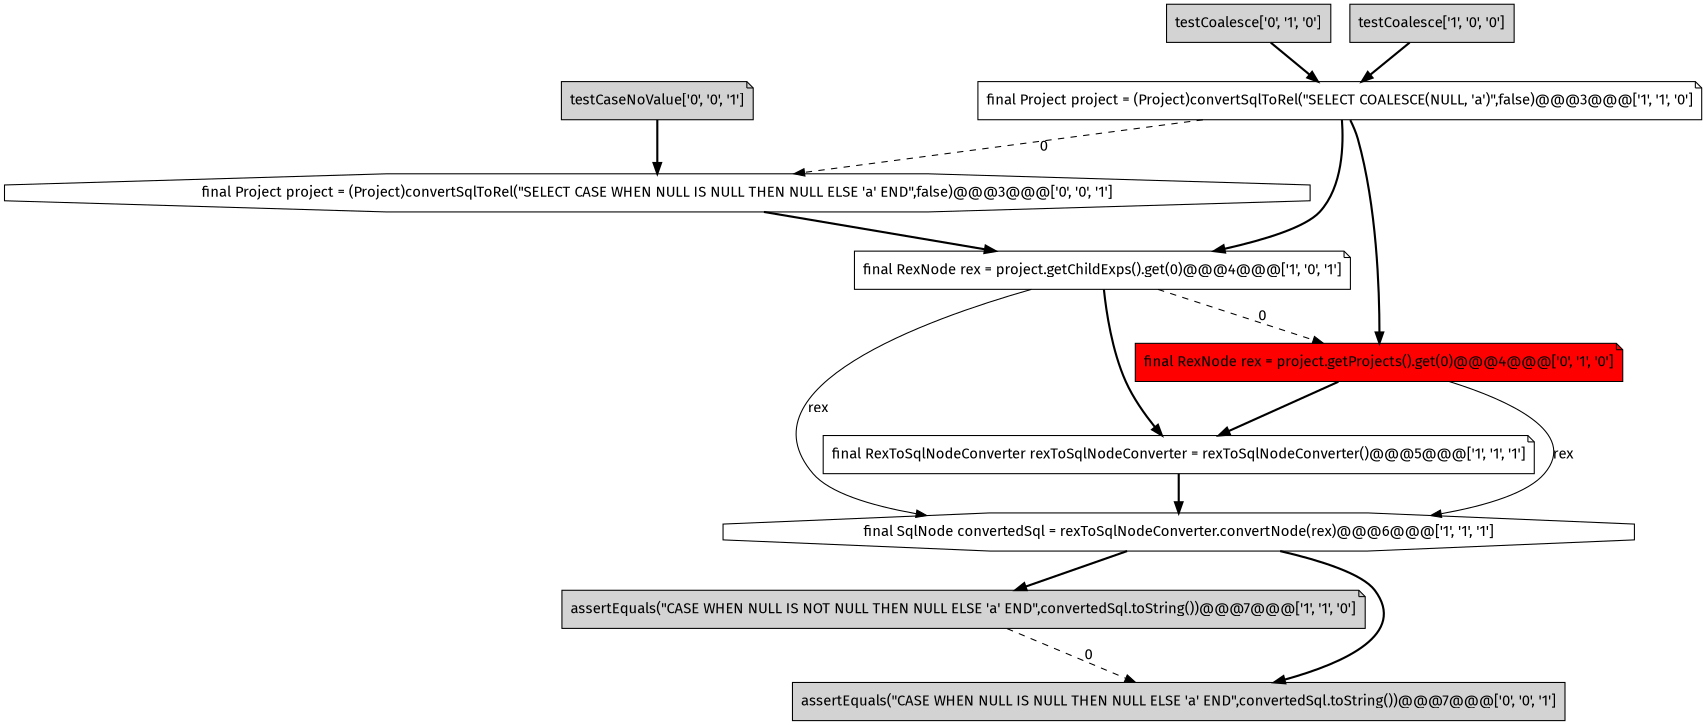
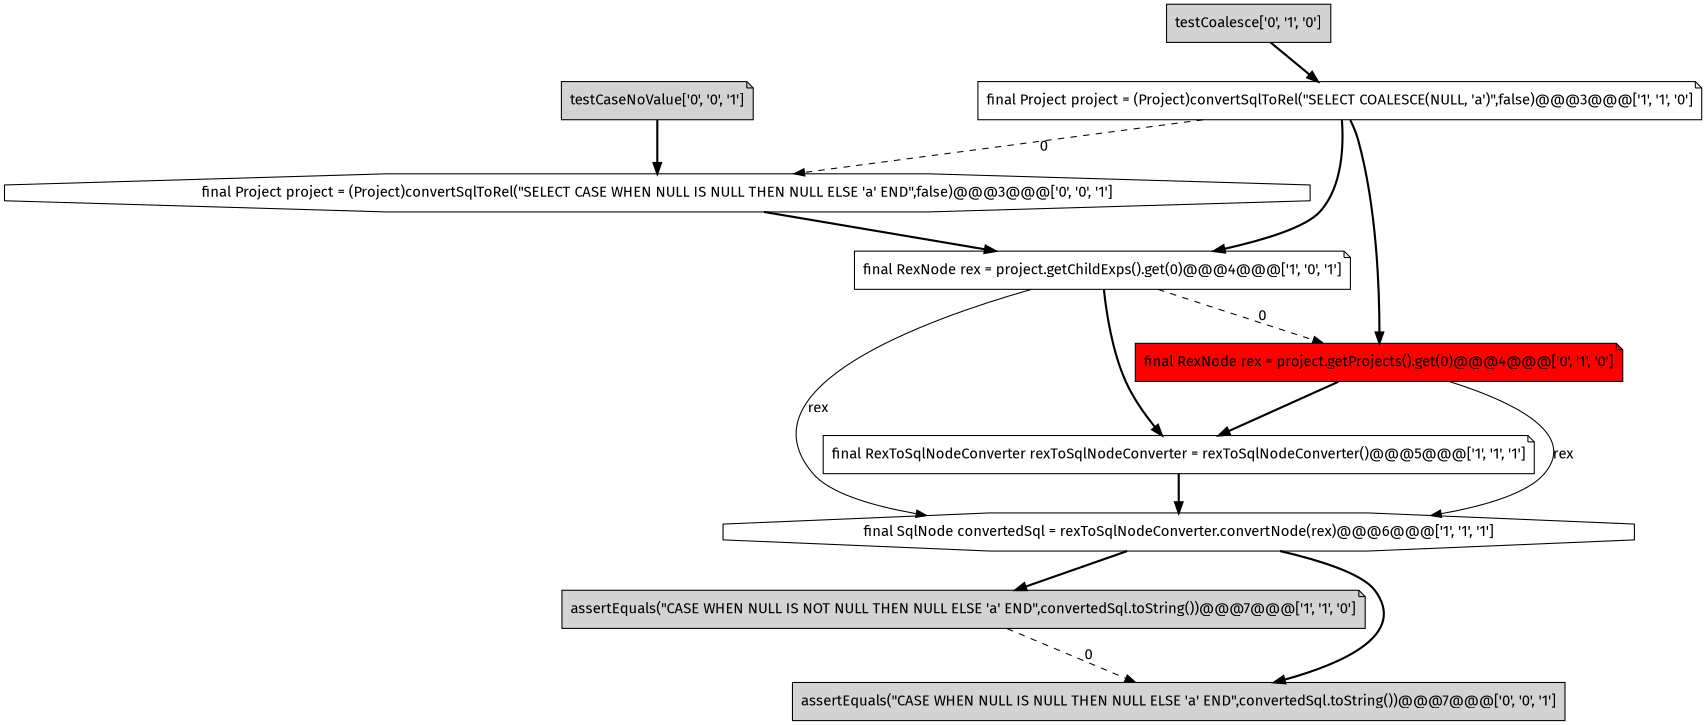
node "testCoalesce['1', '0', '0']": removed
